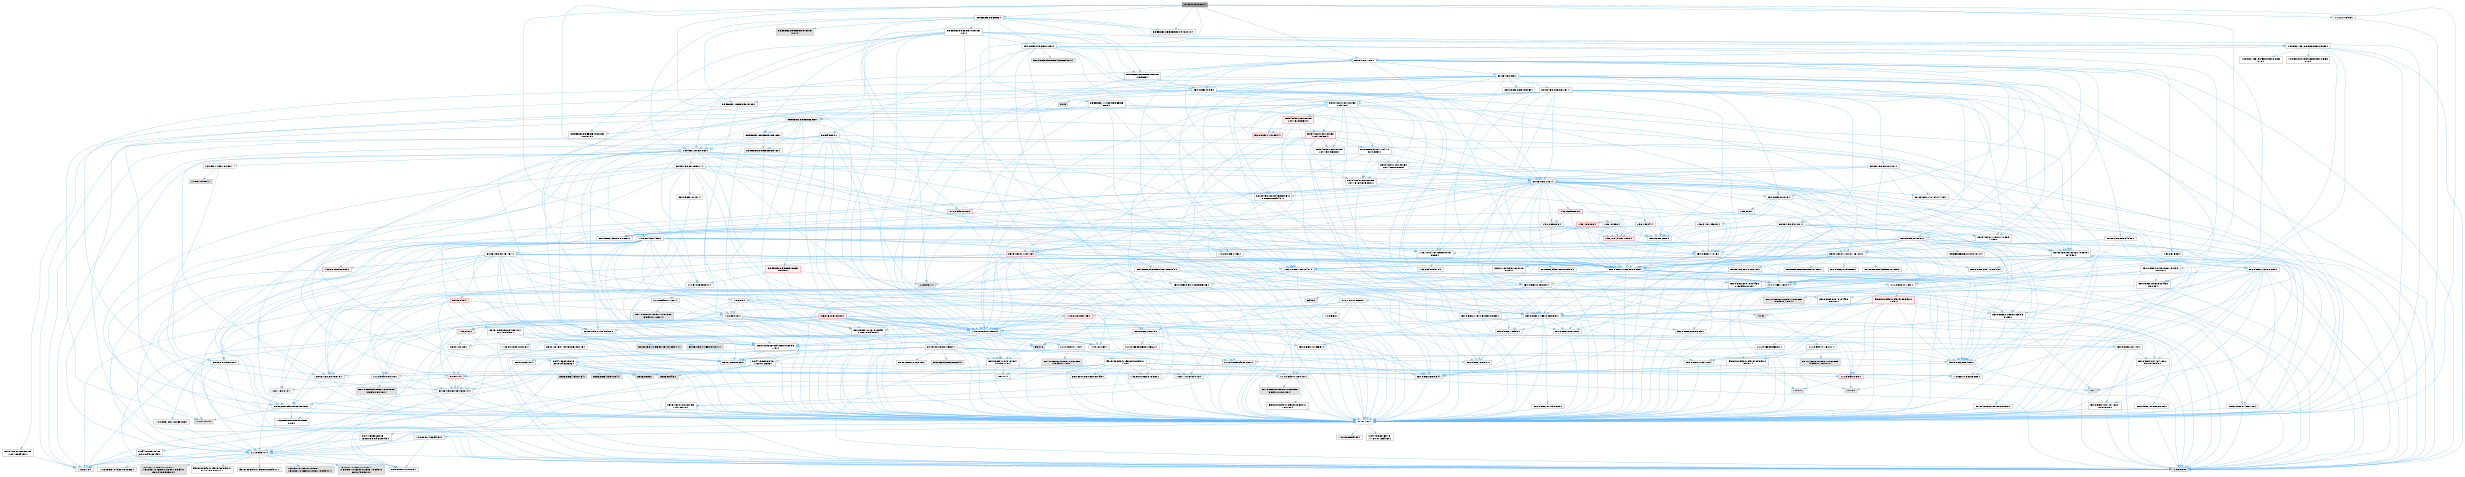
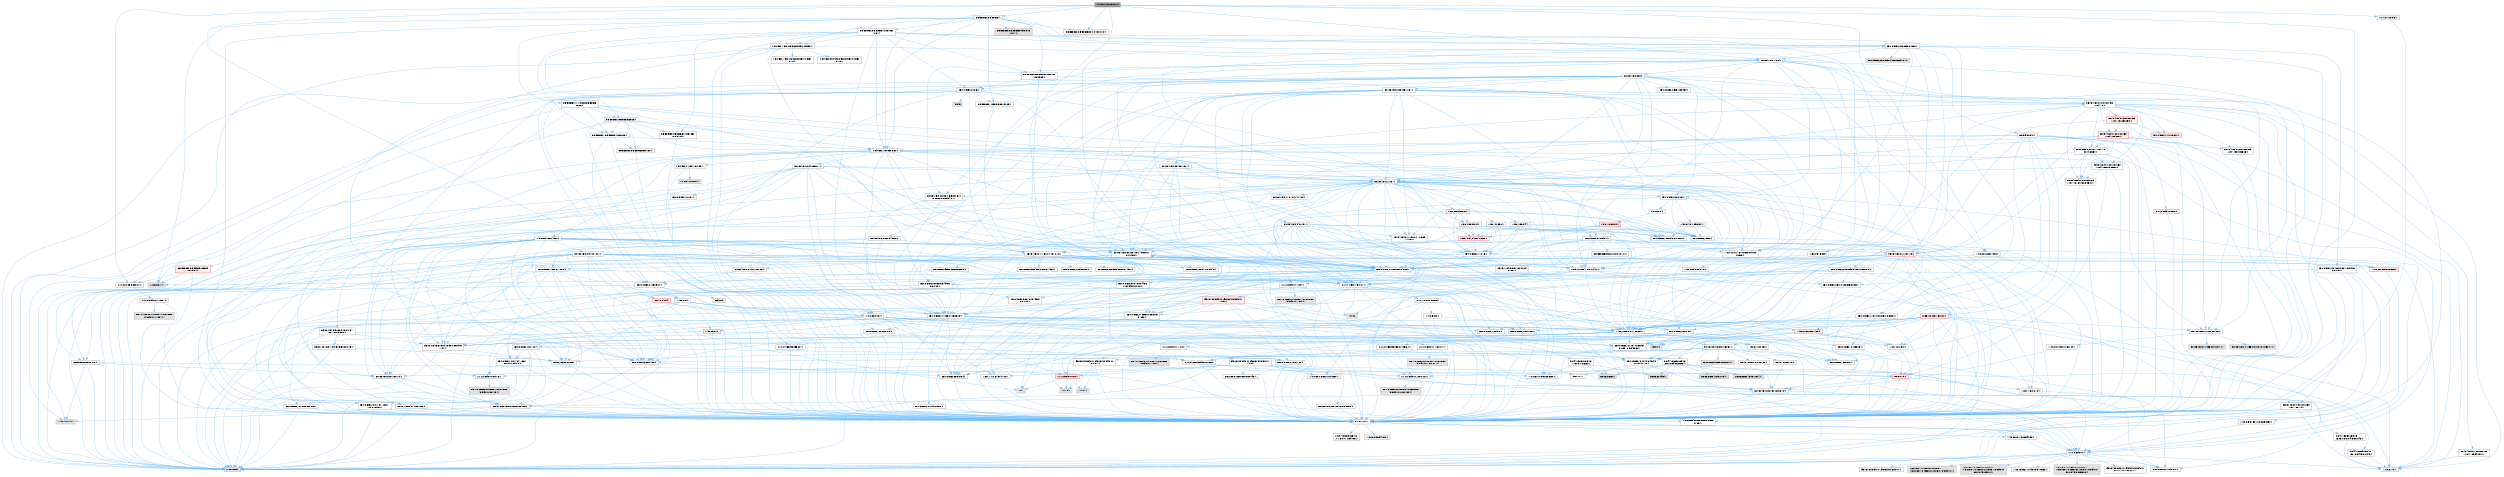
edge "Misc/AssertionMacros.h" -> "Templates/IsArrayOrRefOf TypeByPredicate.h": added
node "GenericPlatform/GenericPlatform Atomics.h": removed
